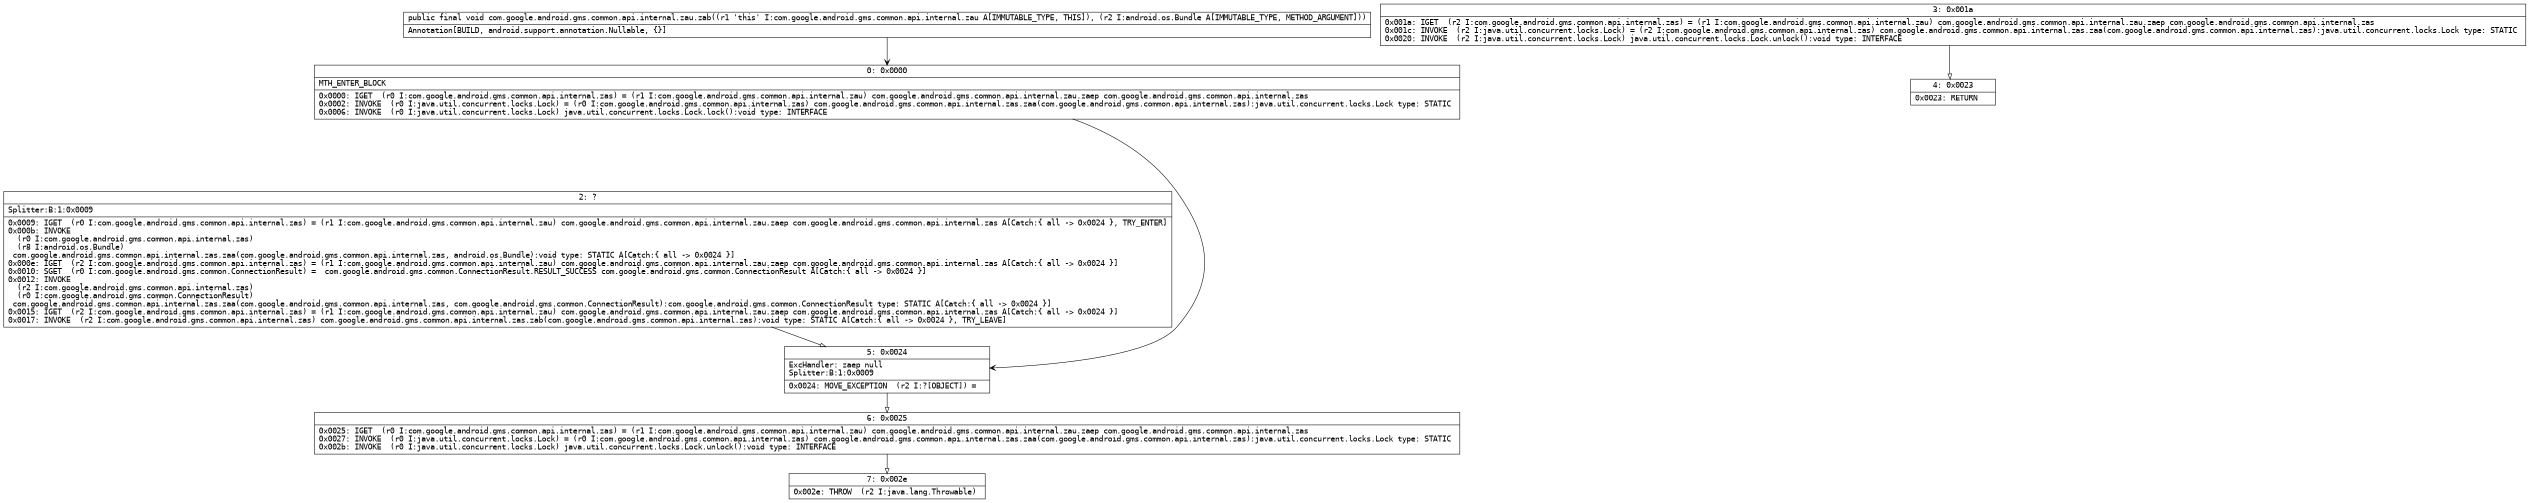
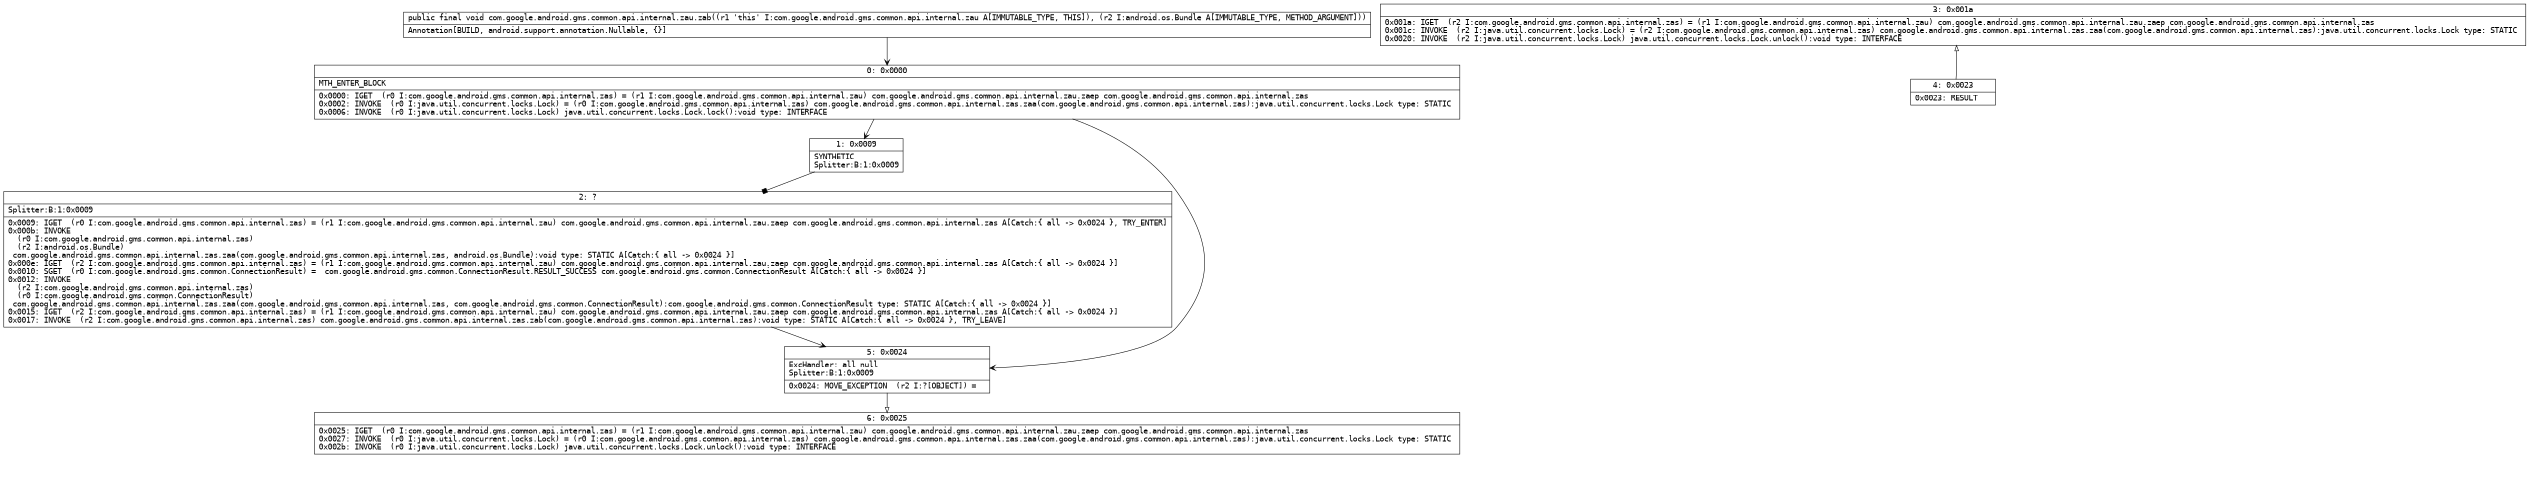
edge "3: 0x001a" -> "4: 0x0023": reversed
node "4: 0x0023": text "0x0023: RETURN" -> "0x0023: RESULT"
node "1: 0x0009": added
node "2: ?": text "(r8 I:android.os.Bundle)" -> "(r2 I:android.os.Bundle)"
edge "2: ?" -> "5: 0x0024": arrowhead onormal -> vee
node "5: 0x0024": text "ExcHandler: zaep null" -> "ExcHandler: all null"
node "7: 0x002e": removed
